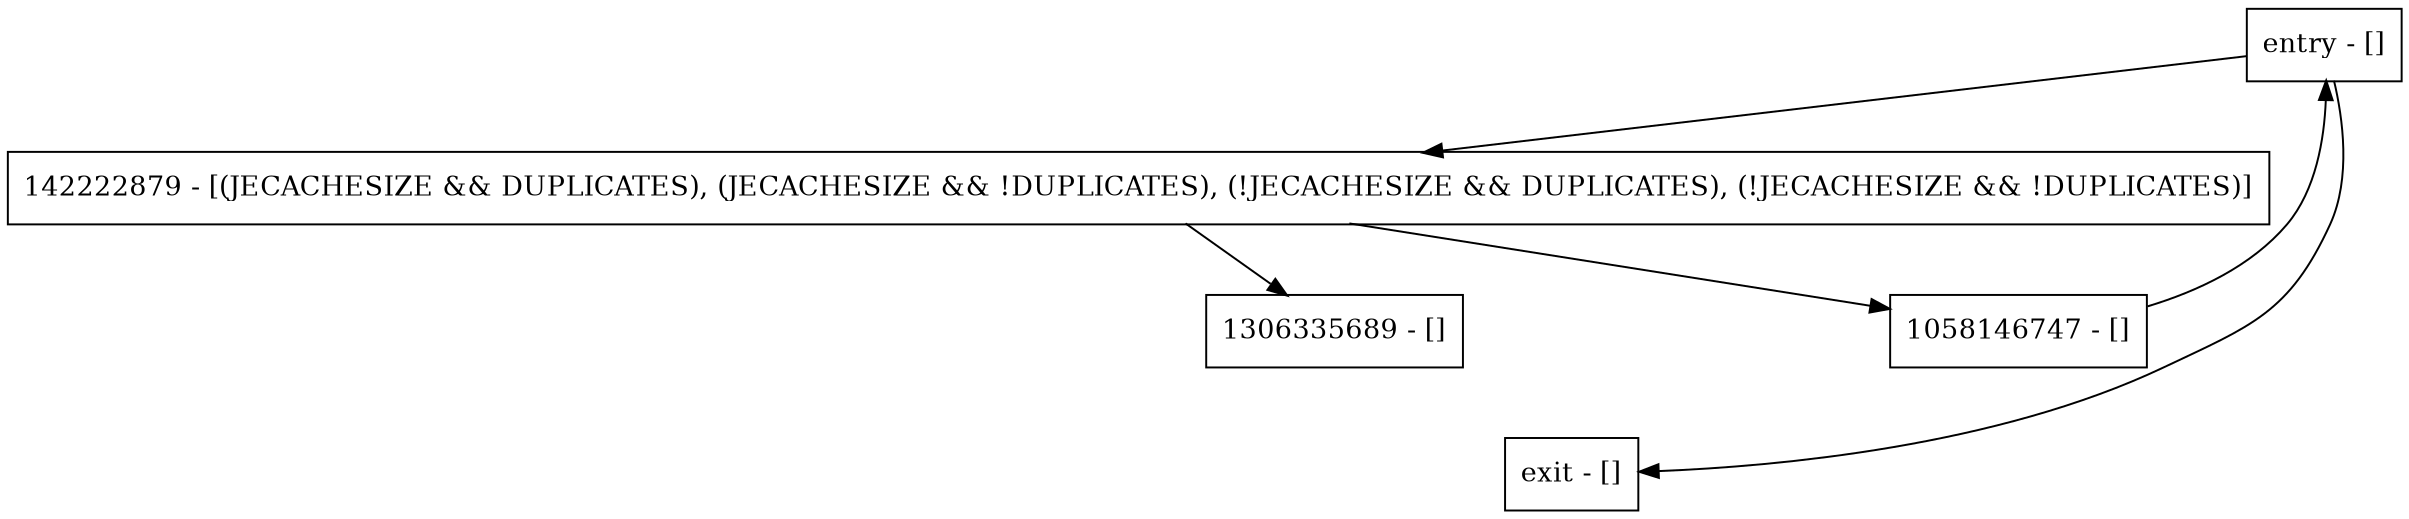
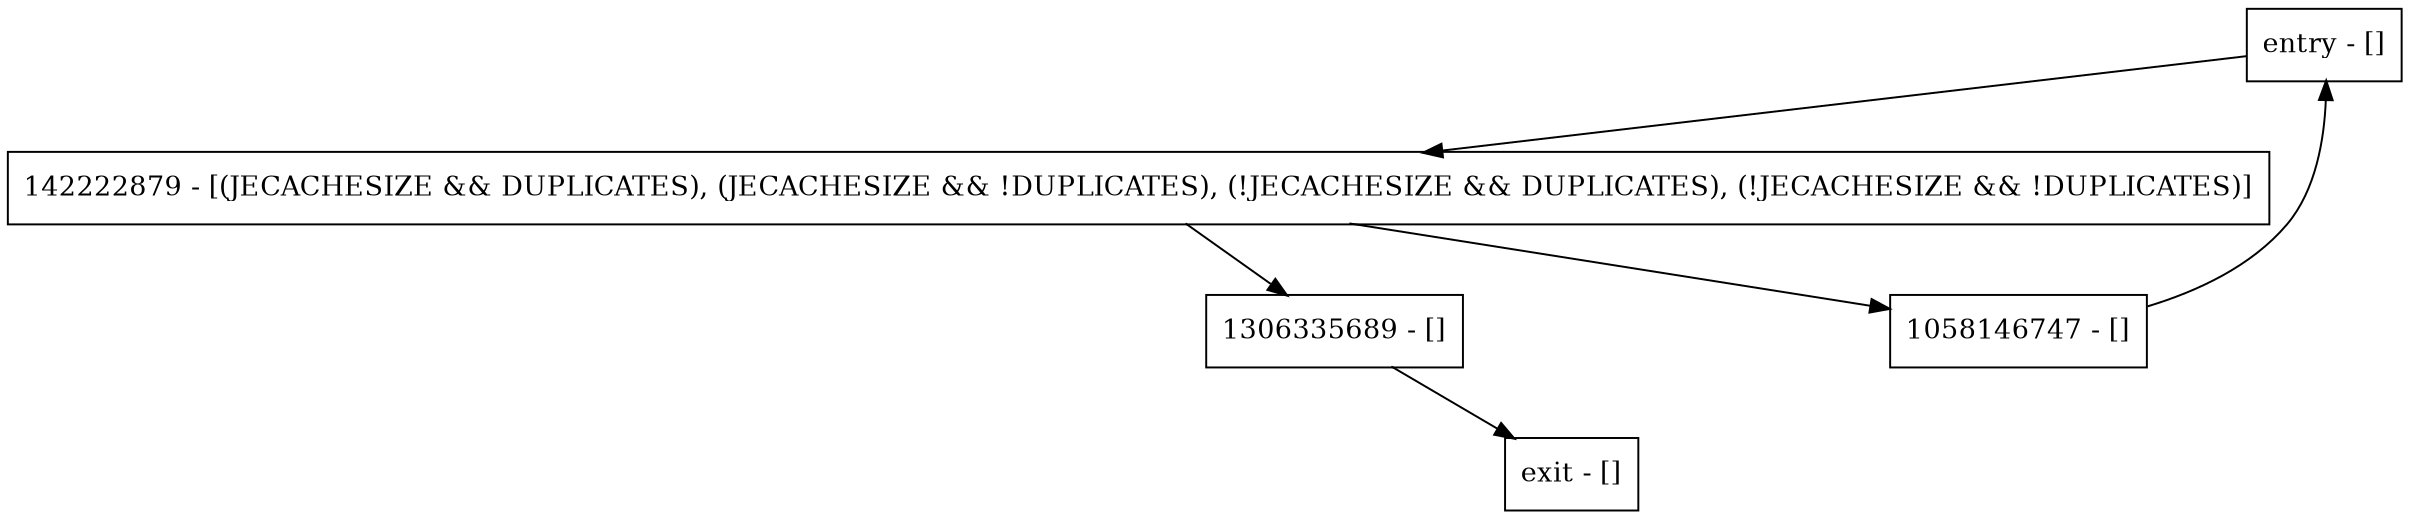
edge "entry - []" -> "exit - []": now "1306335689 - []" -> "exit - []"
